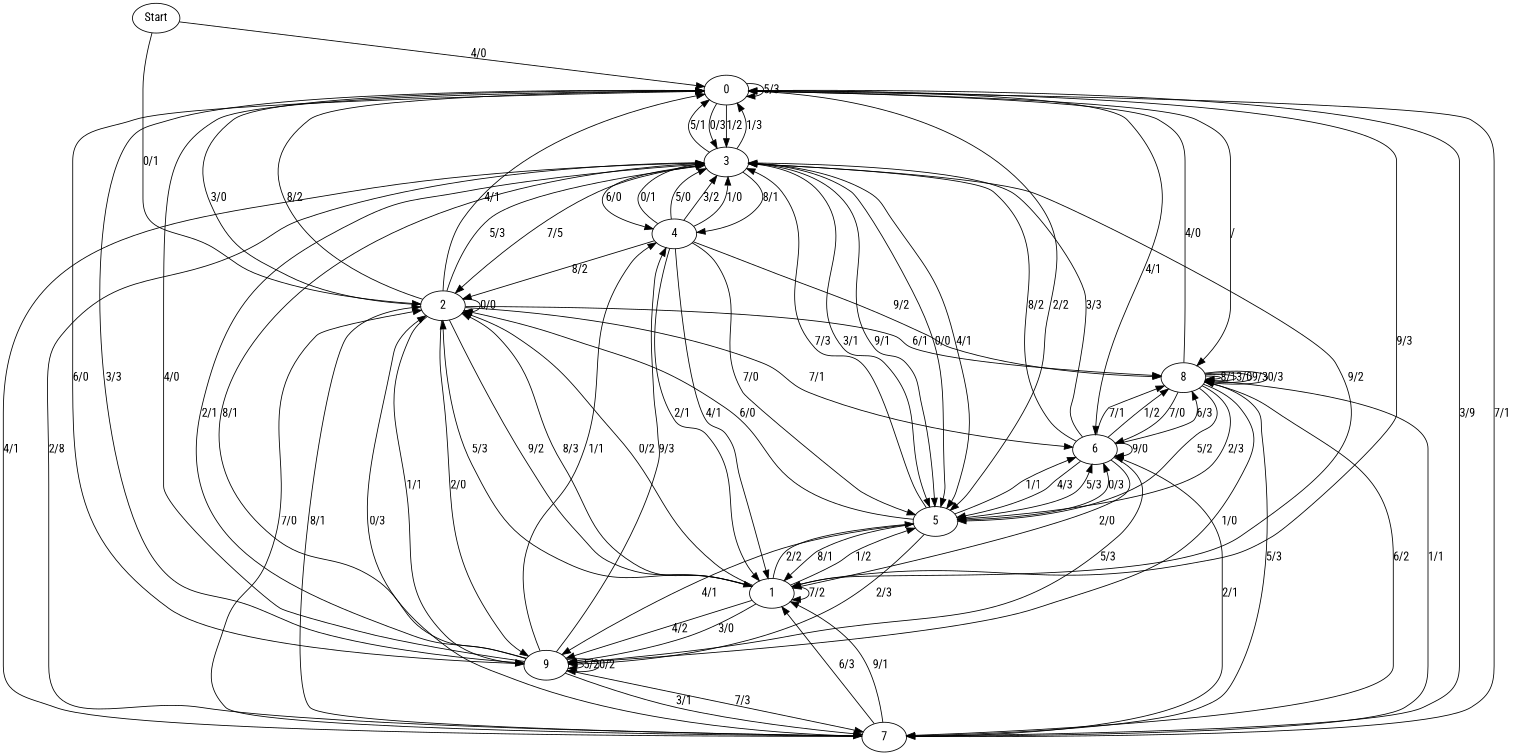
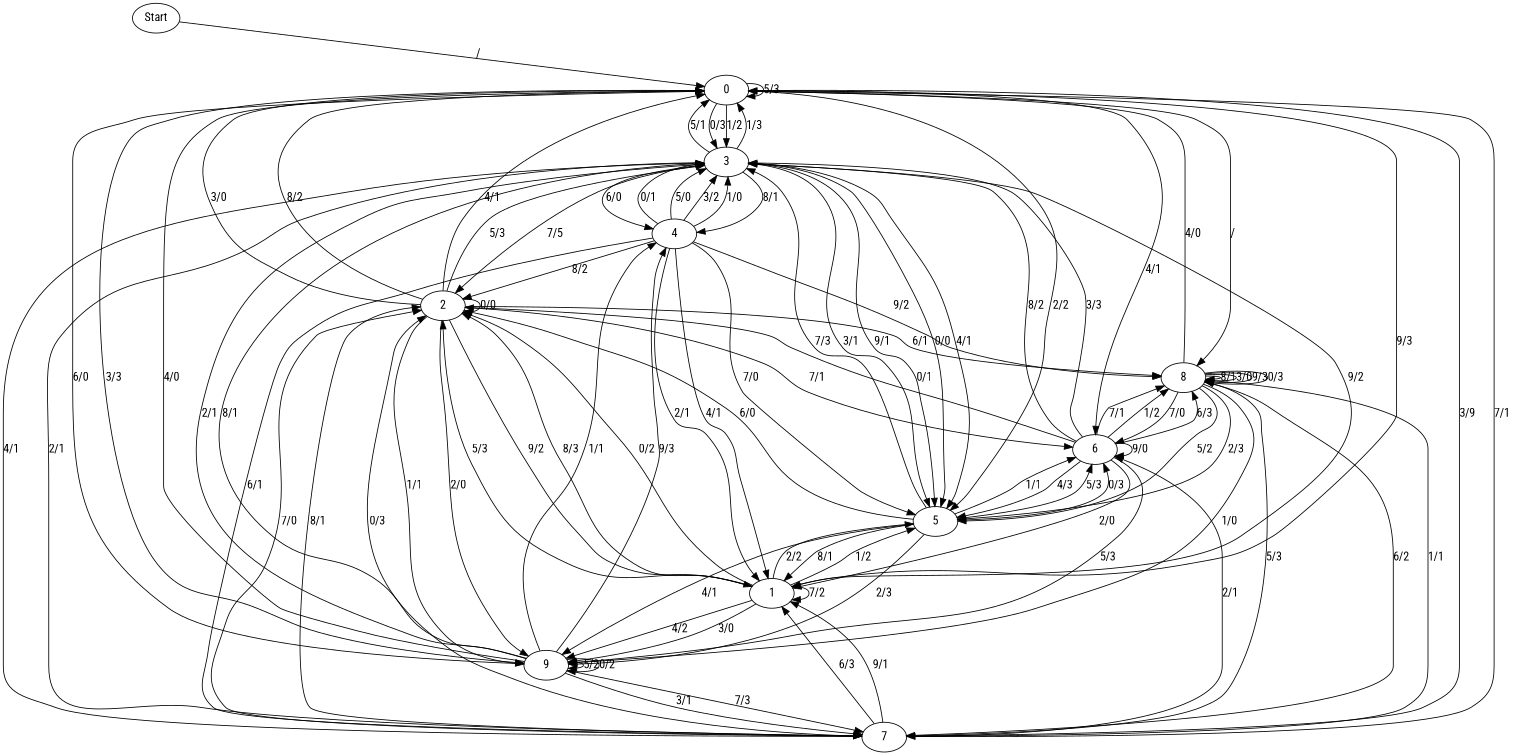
edge "Start" -> "0": label "4/0" -> "/"
edge "Start" -> "2": now "6" -> "2"
edge "3" -> "7": label "2/8" -> "2/1"
edge "4" -> "7": added, label "6/1"
